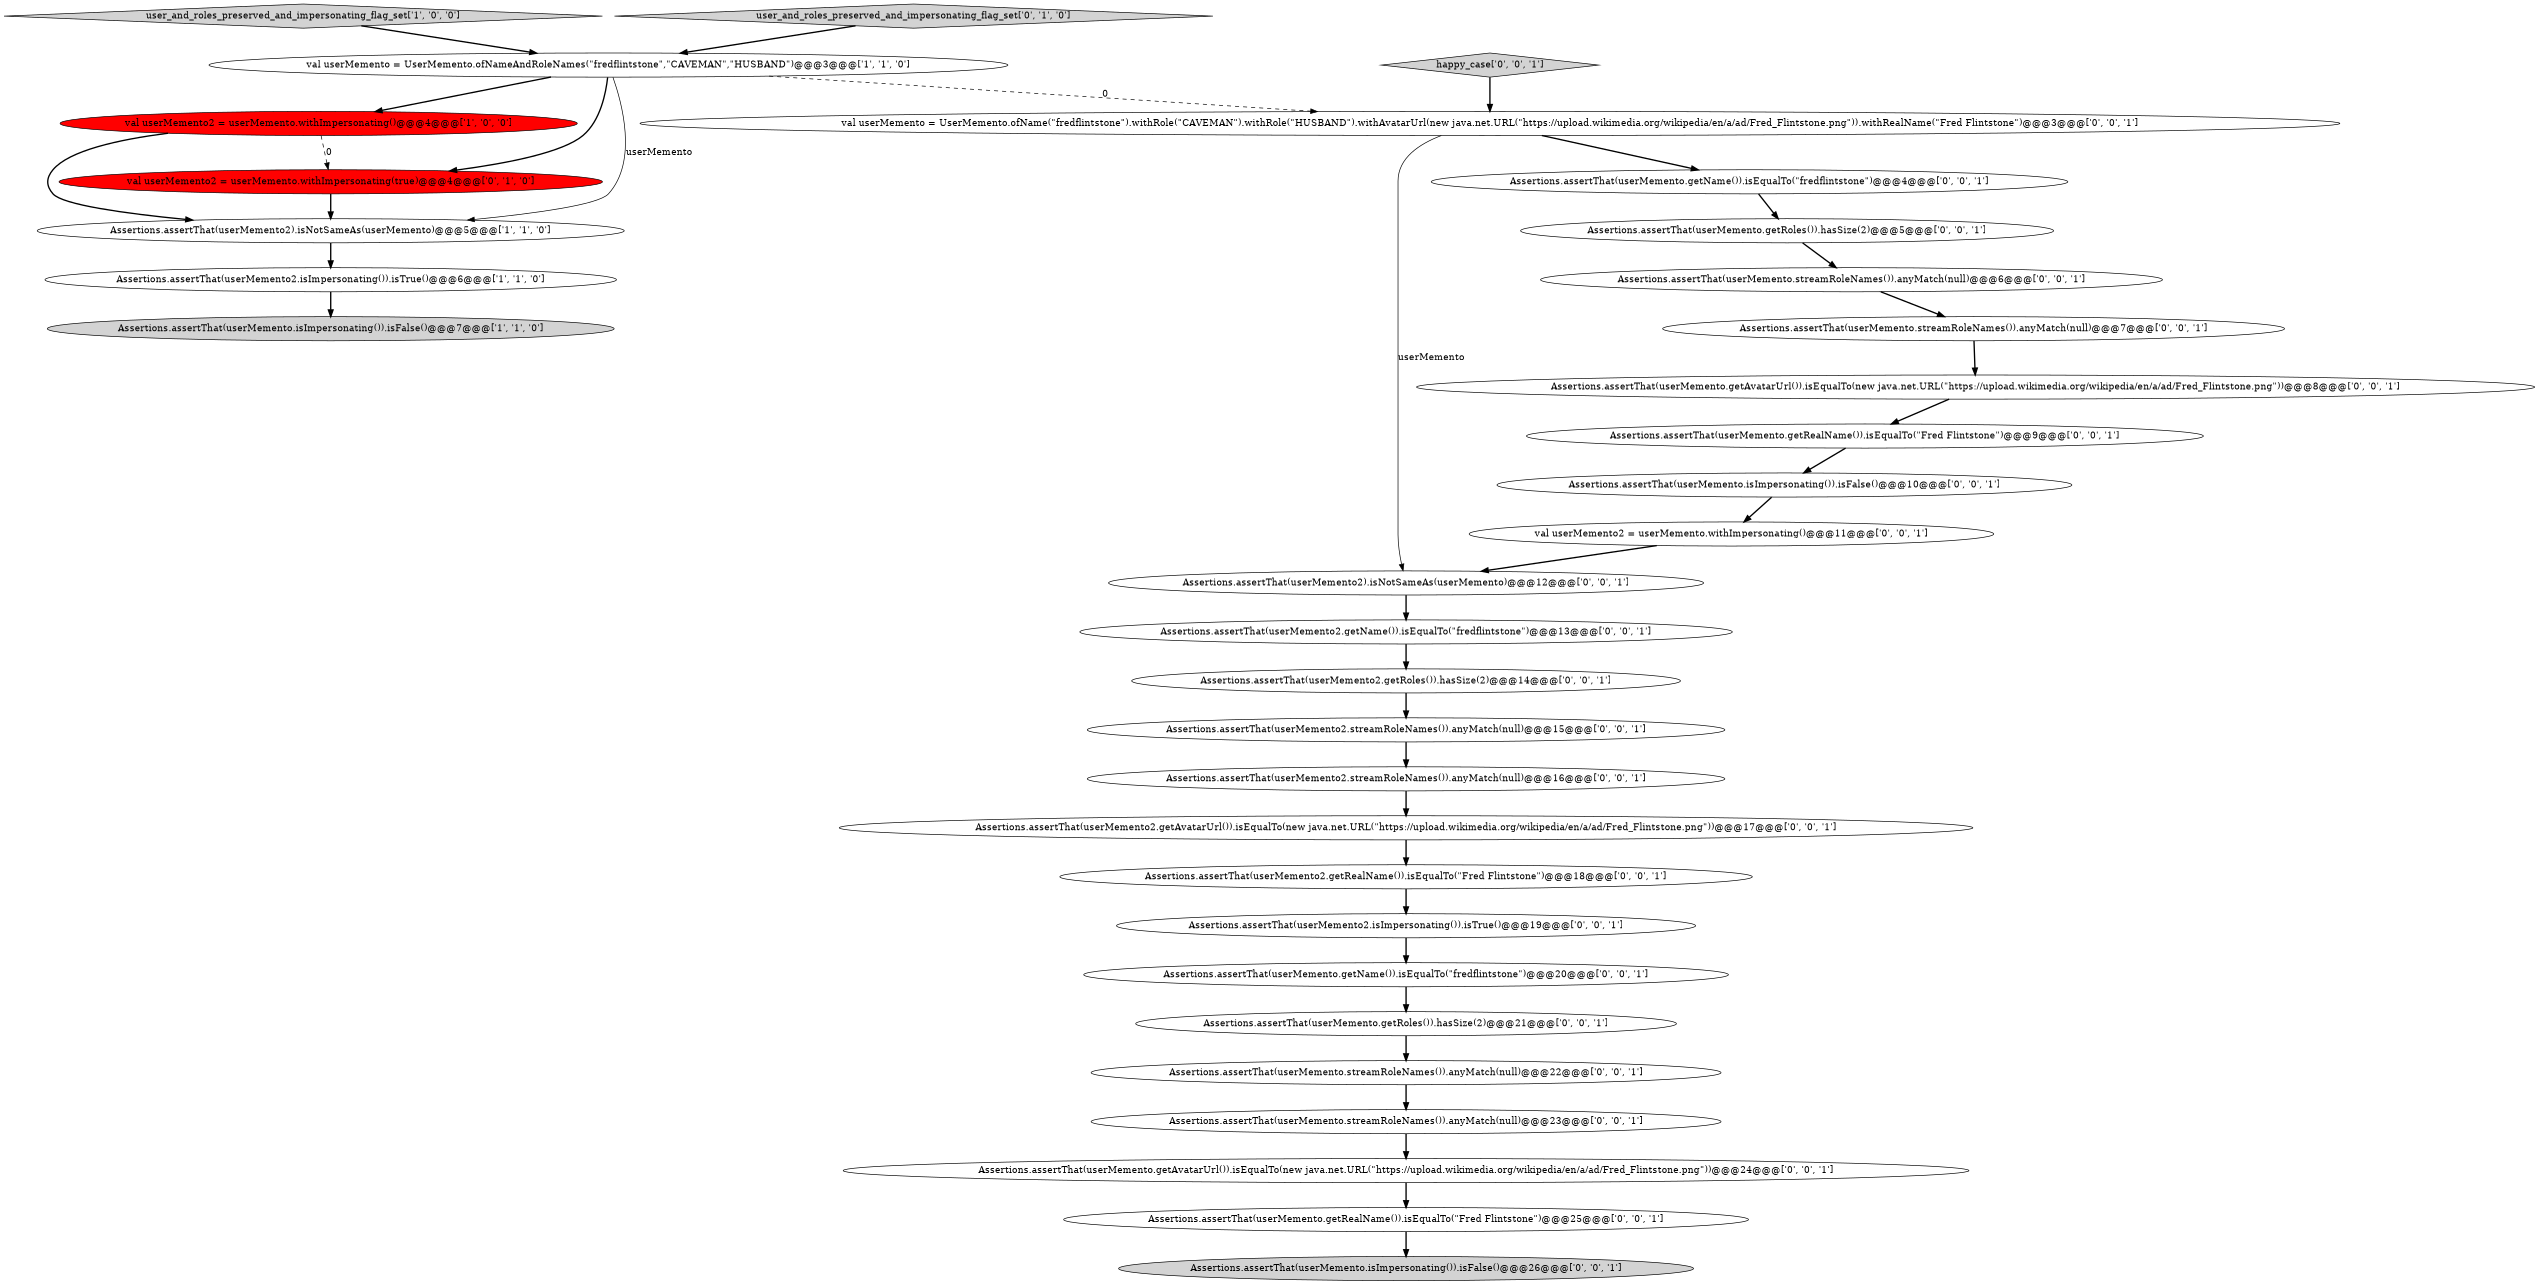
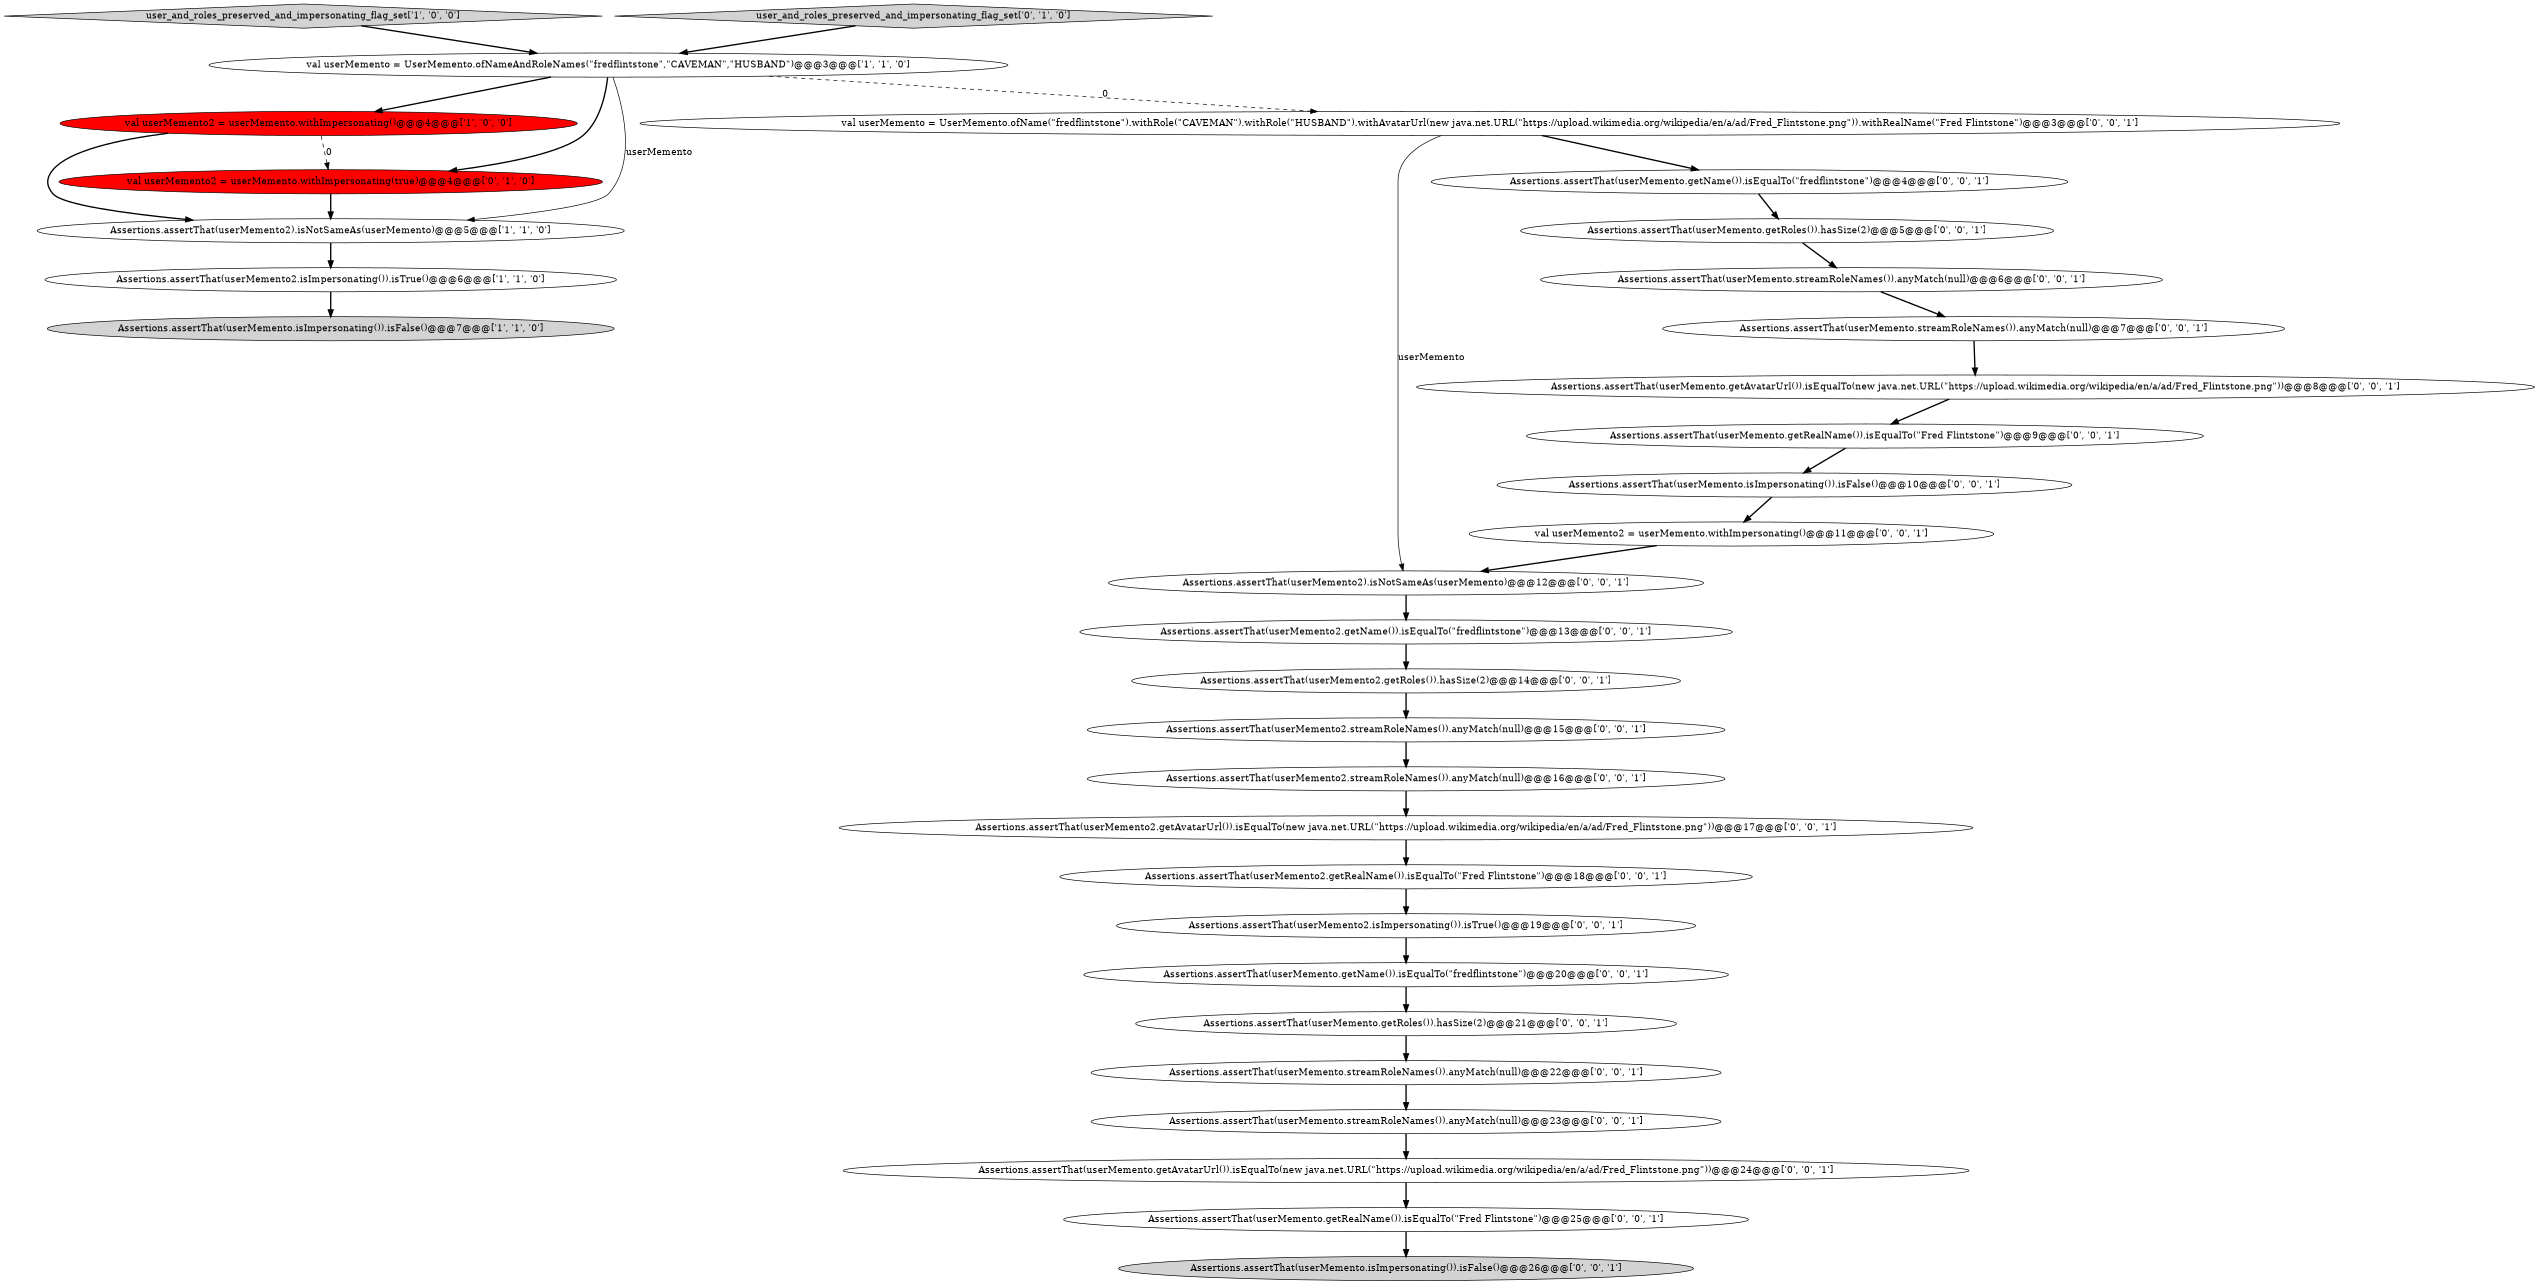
node "happy_case['0', '0', '1']": removed
